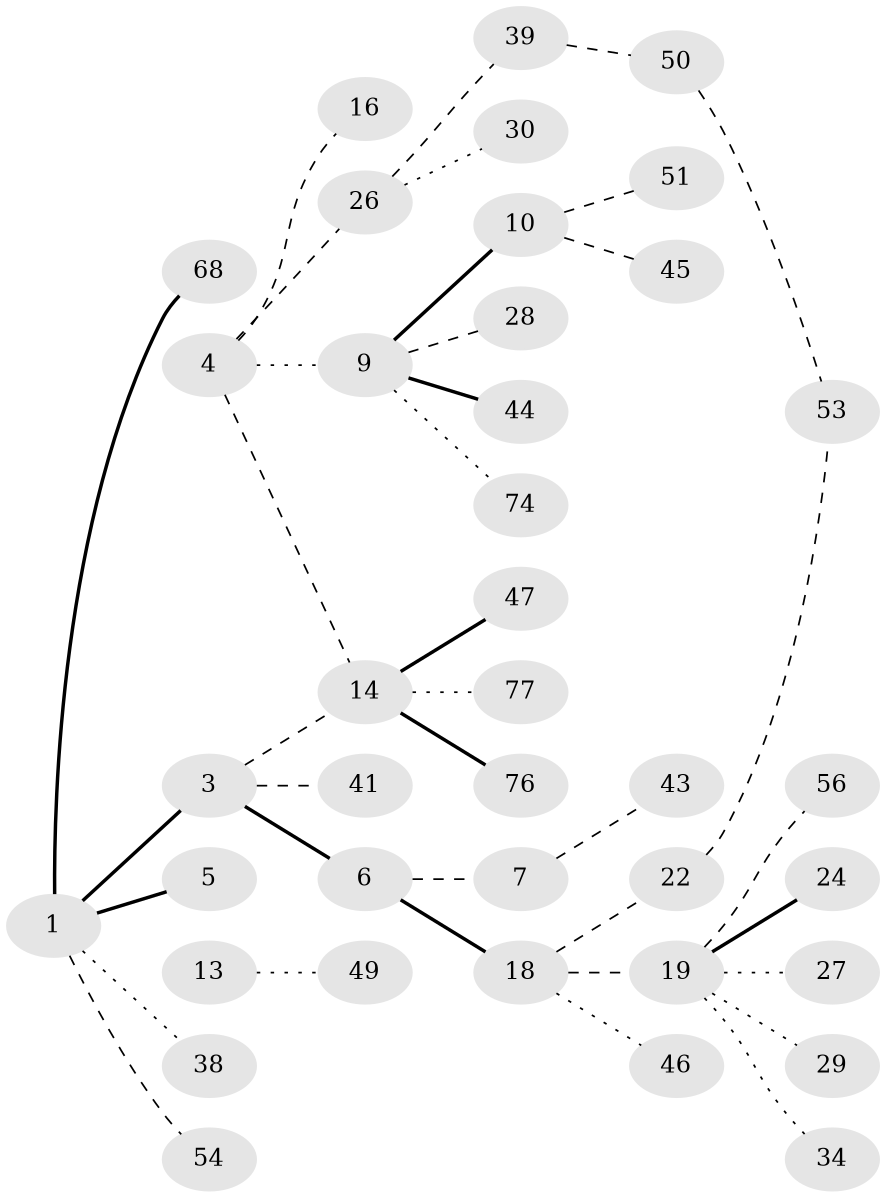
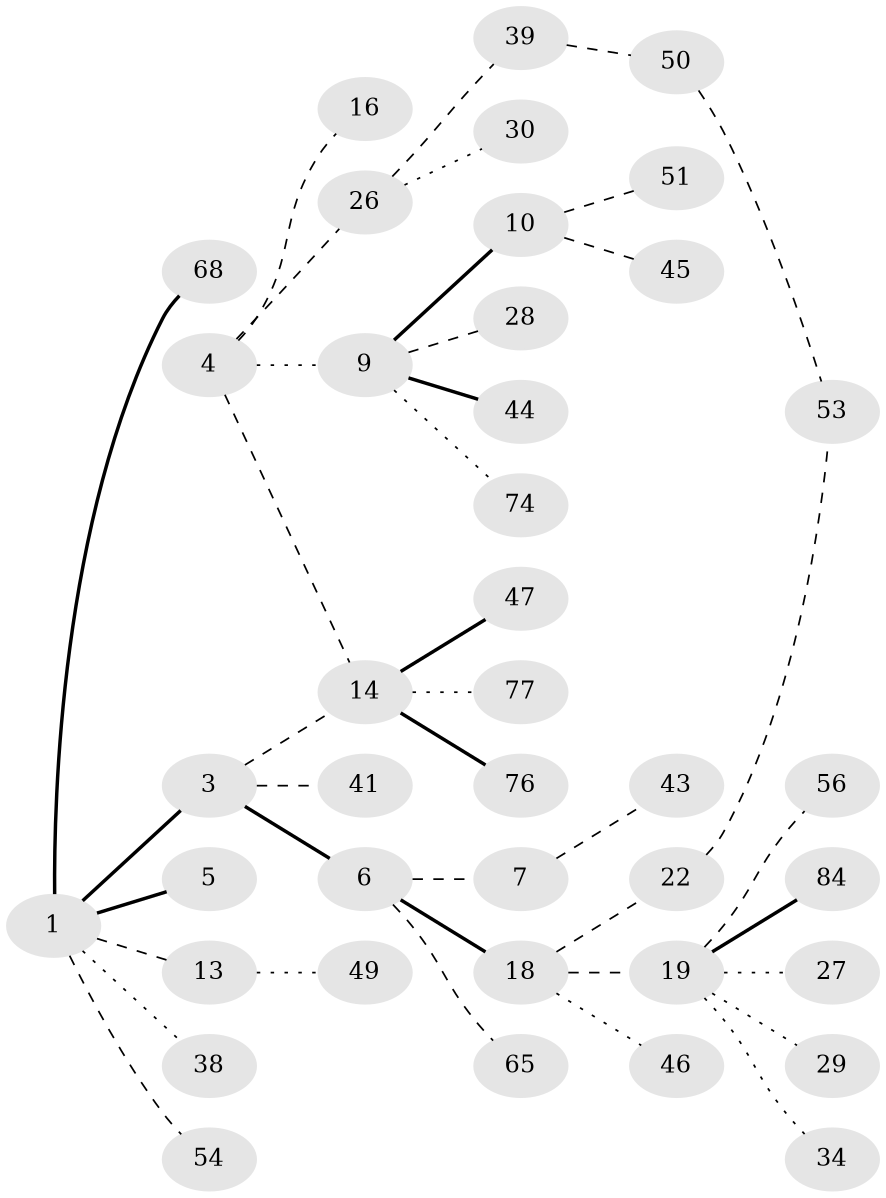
node "24": label "24" -> "84"
edge "1" -- "13": added
node "65": added
